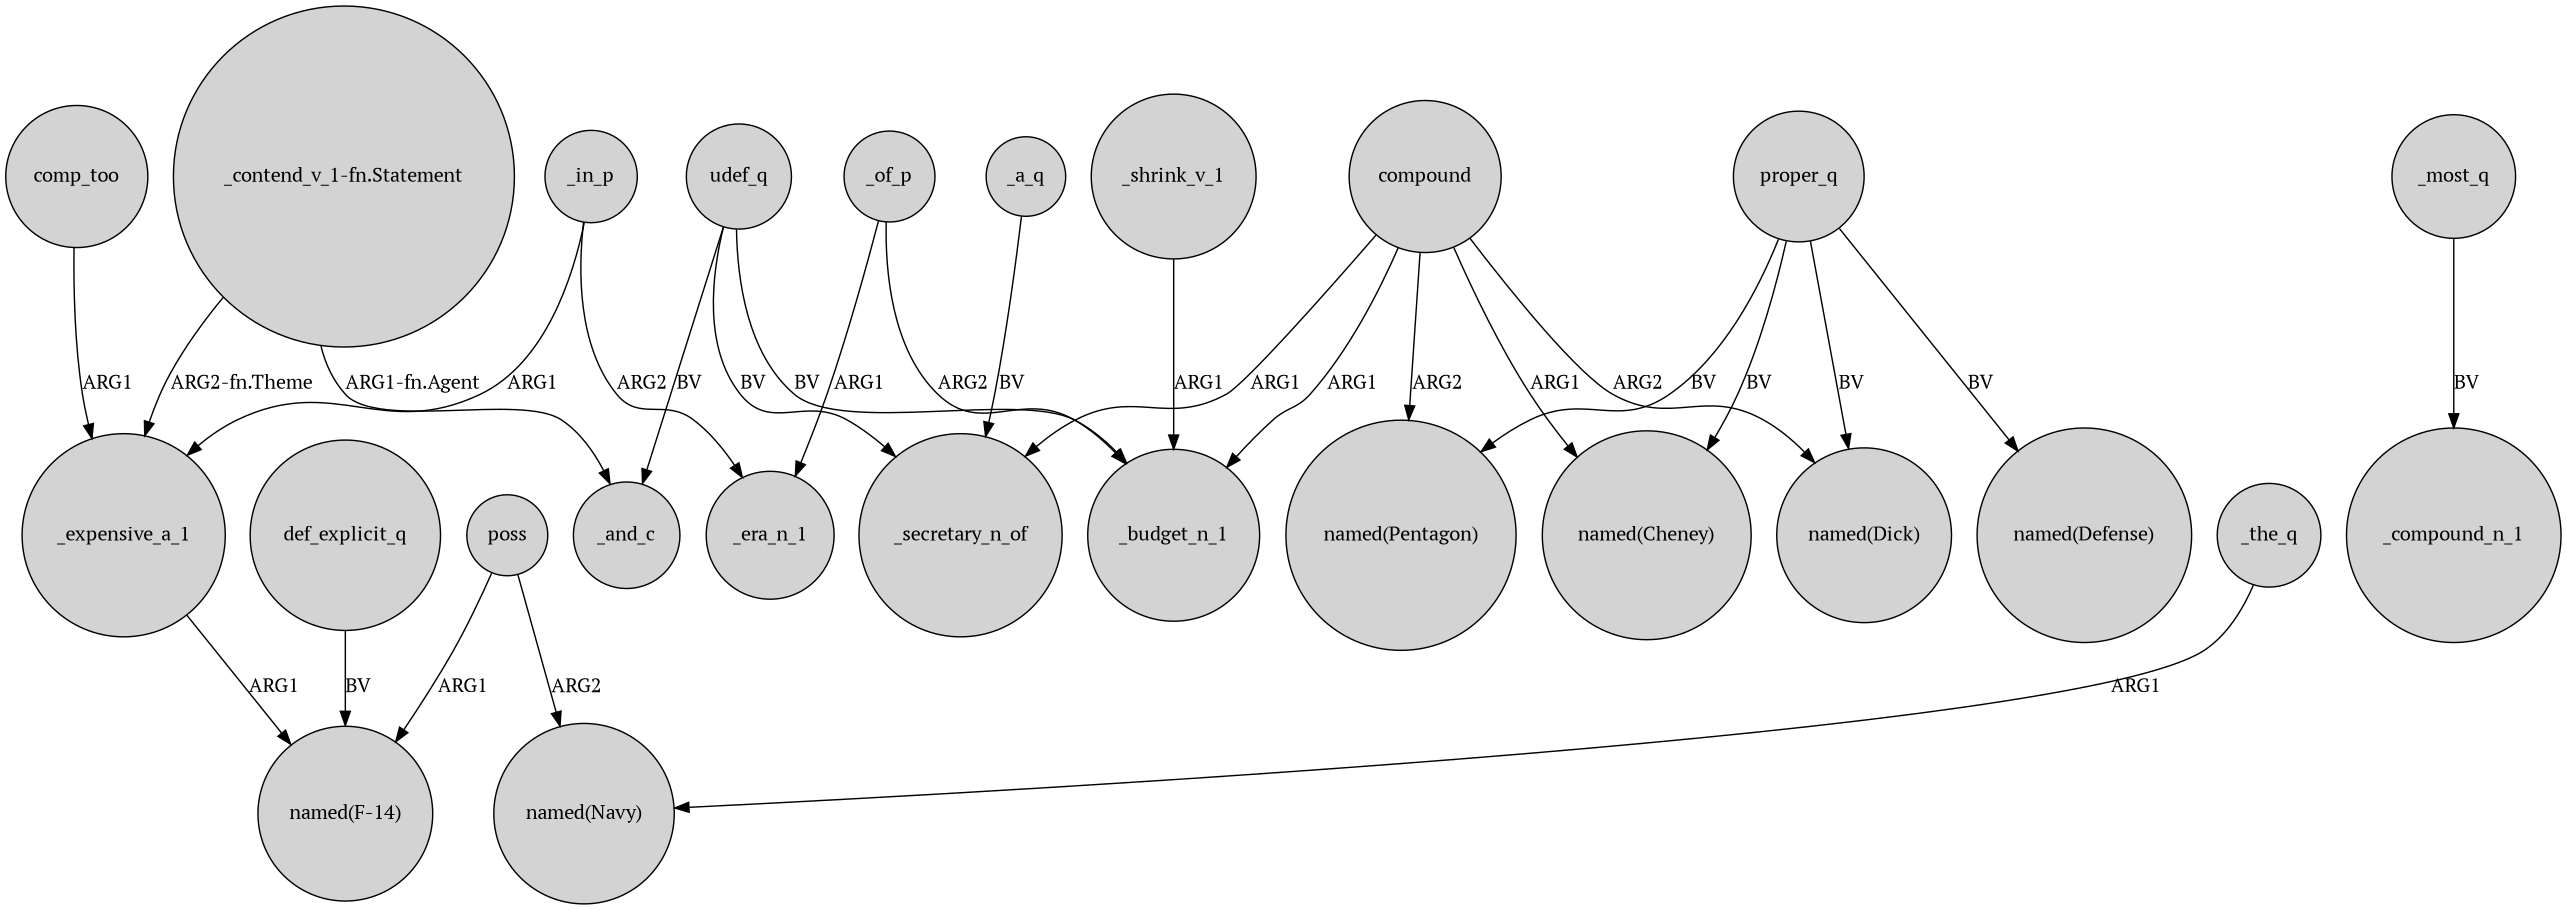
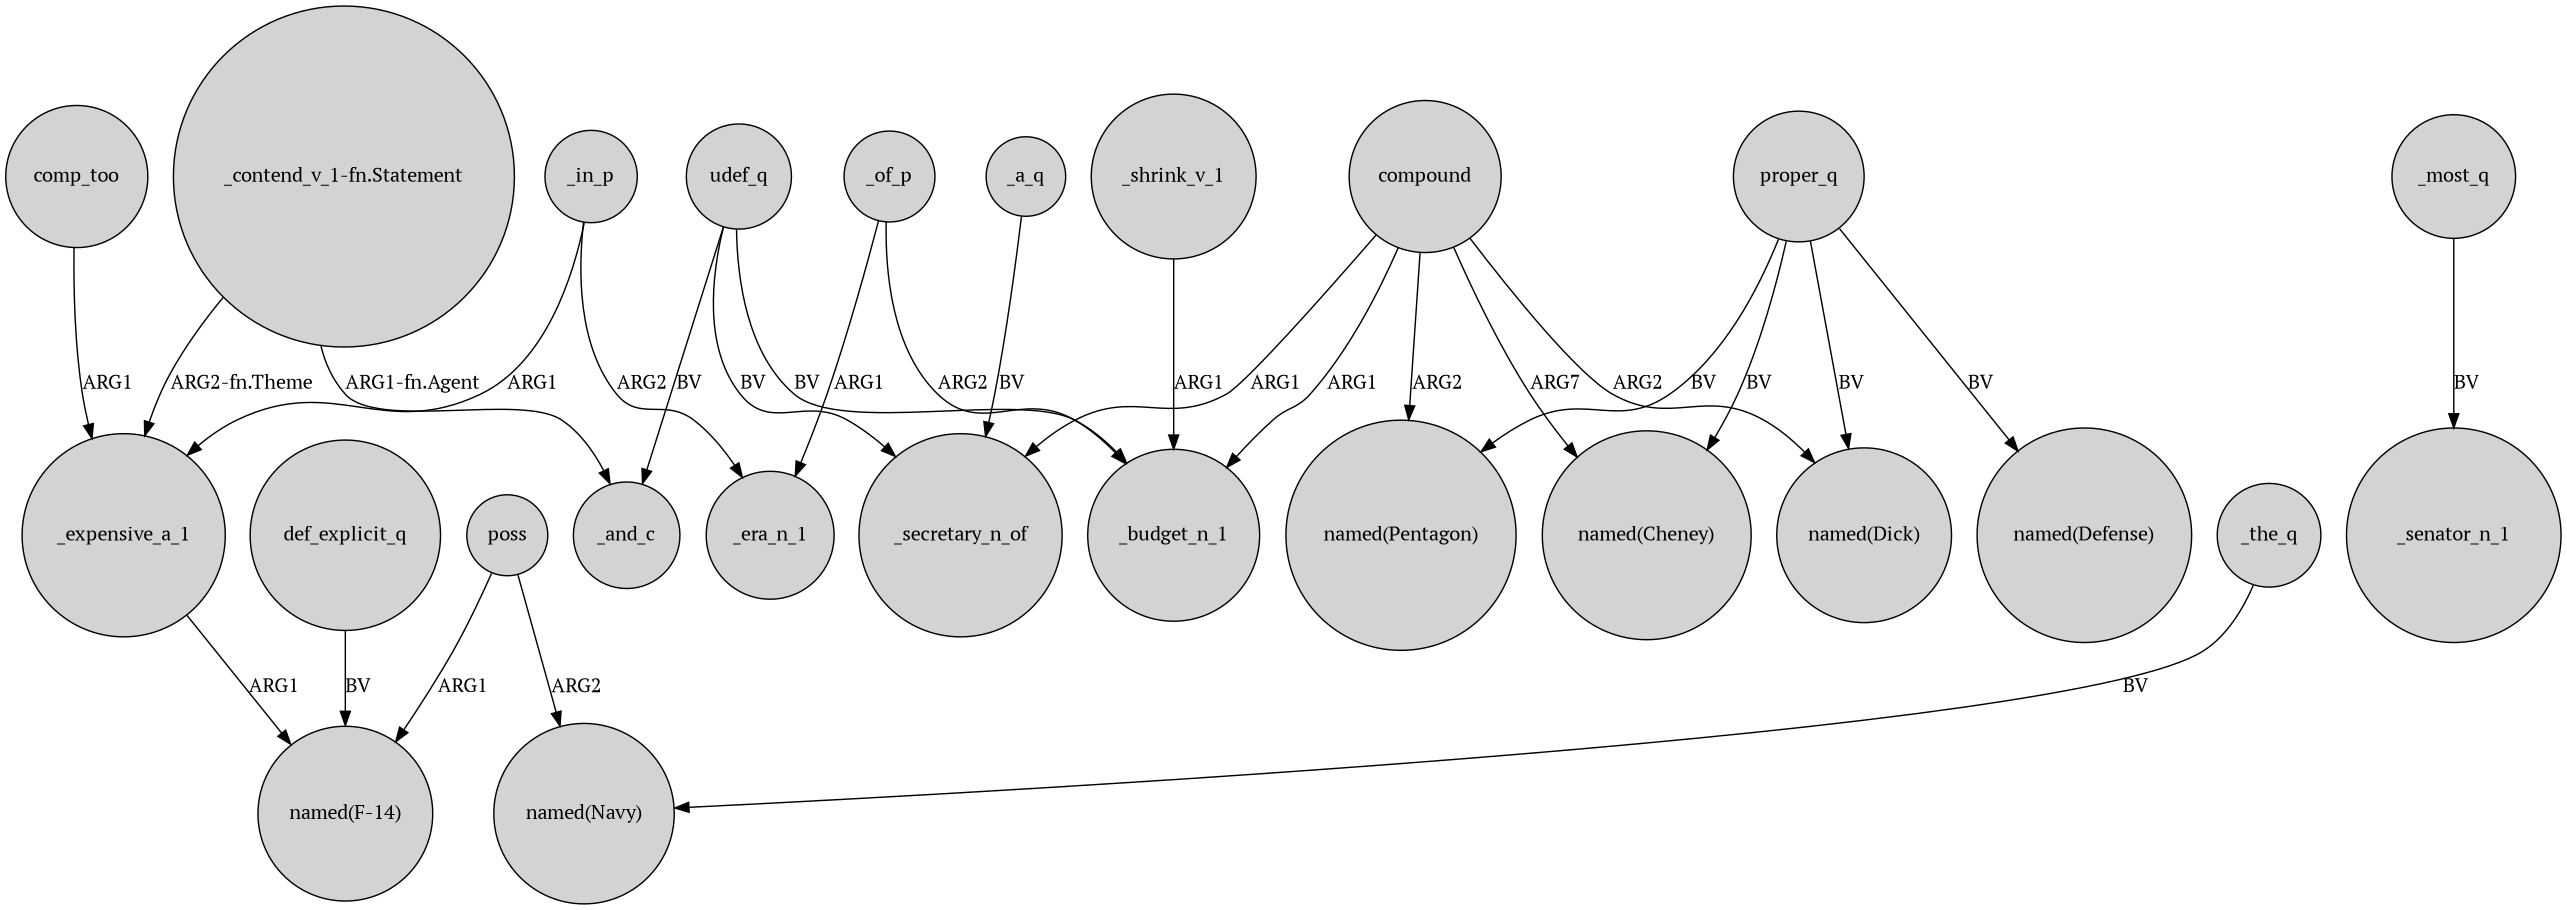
edge "compound" -> "named(Cheney)": label "ARG1" -> "ARG7"
node "_compound_n_1": label "_compound_n_1" -> "_senator_n_1"
edge "_the_q" -> "named(Navy)": label "ARG1" -> "BV"
